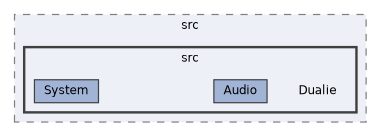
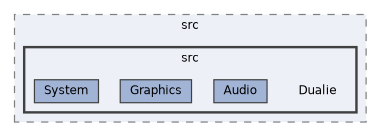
node "Graphics": added
